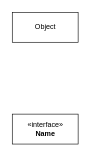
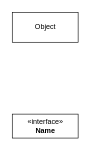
node "«interface» Name": size 66x30 -> 66x24
